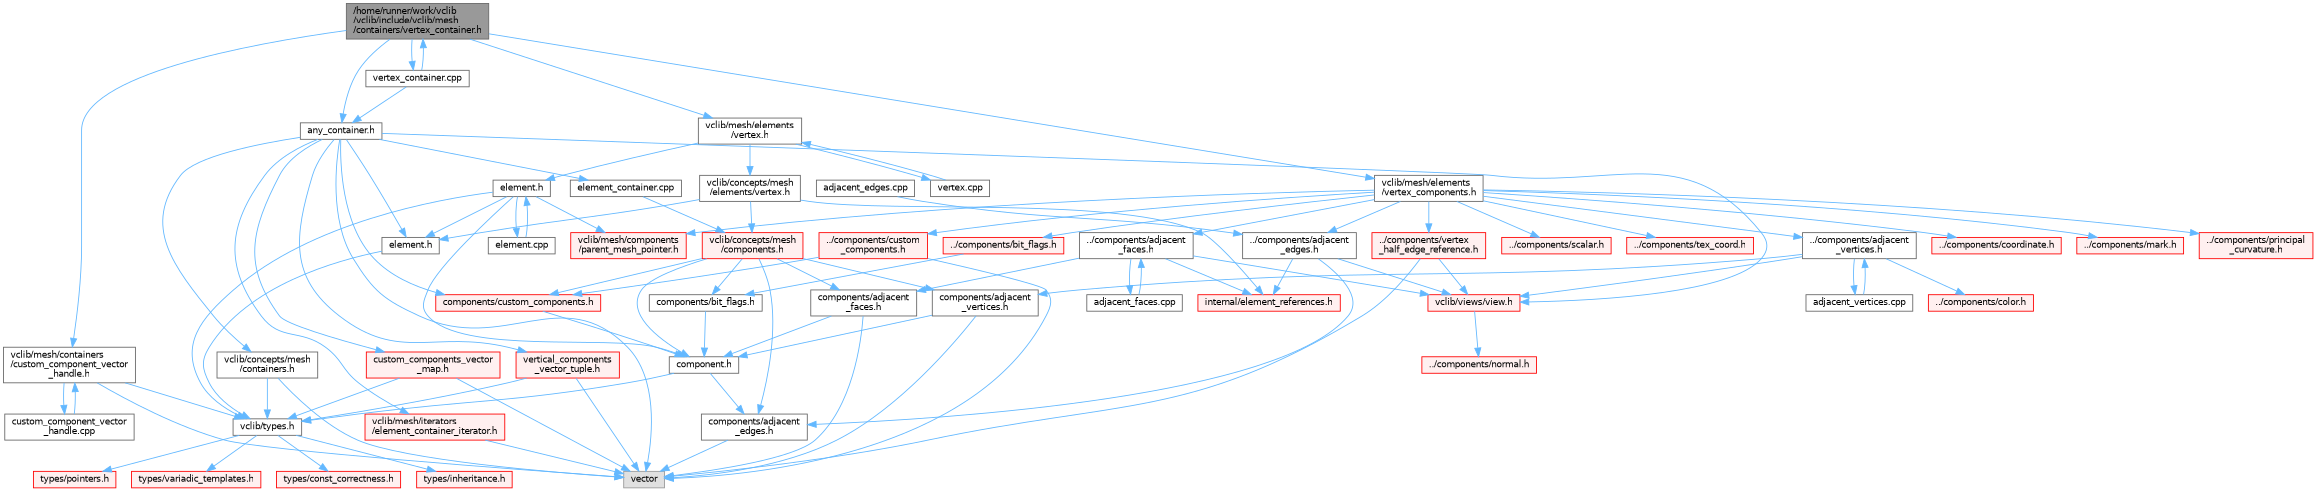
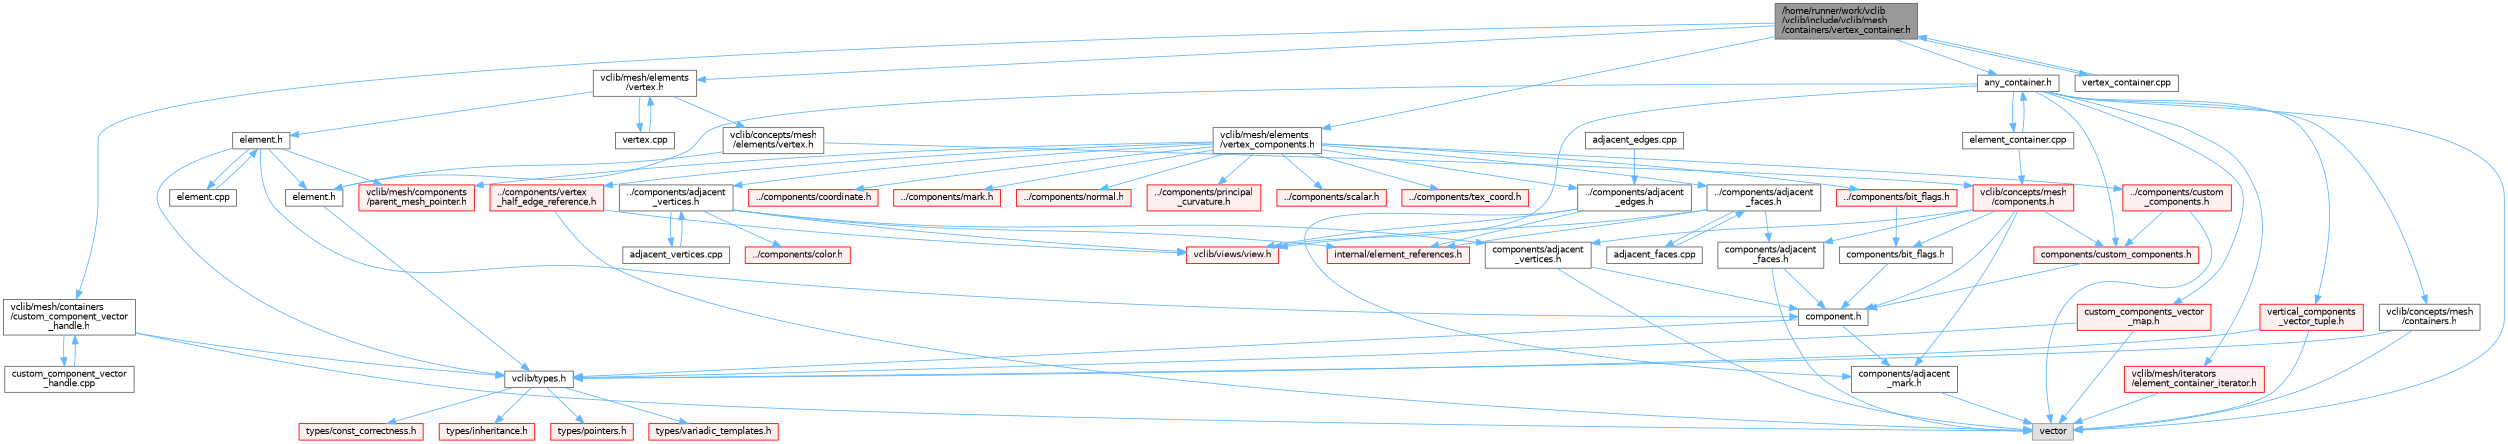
edge "vertex_container.cpp" -> "any_container.h": now "element_container.cpp" -> "any_container.h"
edge "vclib/concepts/mesh /elements/vertex.h" -> "internal/element_references.h": now "../components/adjacent _vertices.h" -> "internal/element_references.h"
edge "vclib/views/view.h" -> "../components/normal.h": now "vclib/mesh/elements /vertex_components.h" -> "../components/normal.h"
node "components/adjacent _edges.h": label "components/adjacent _edges.h" -> "components/adjacent _mark.h"
